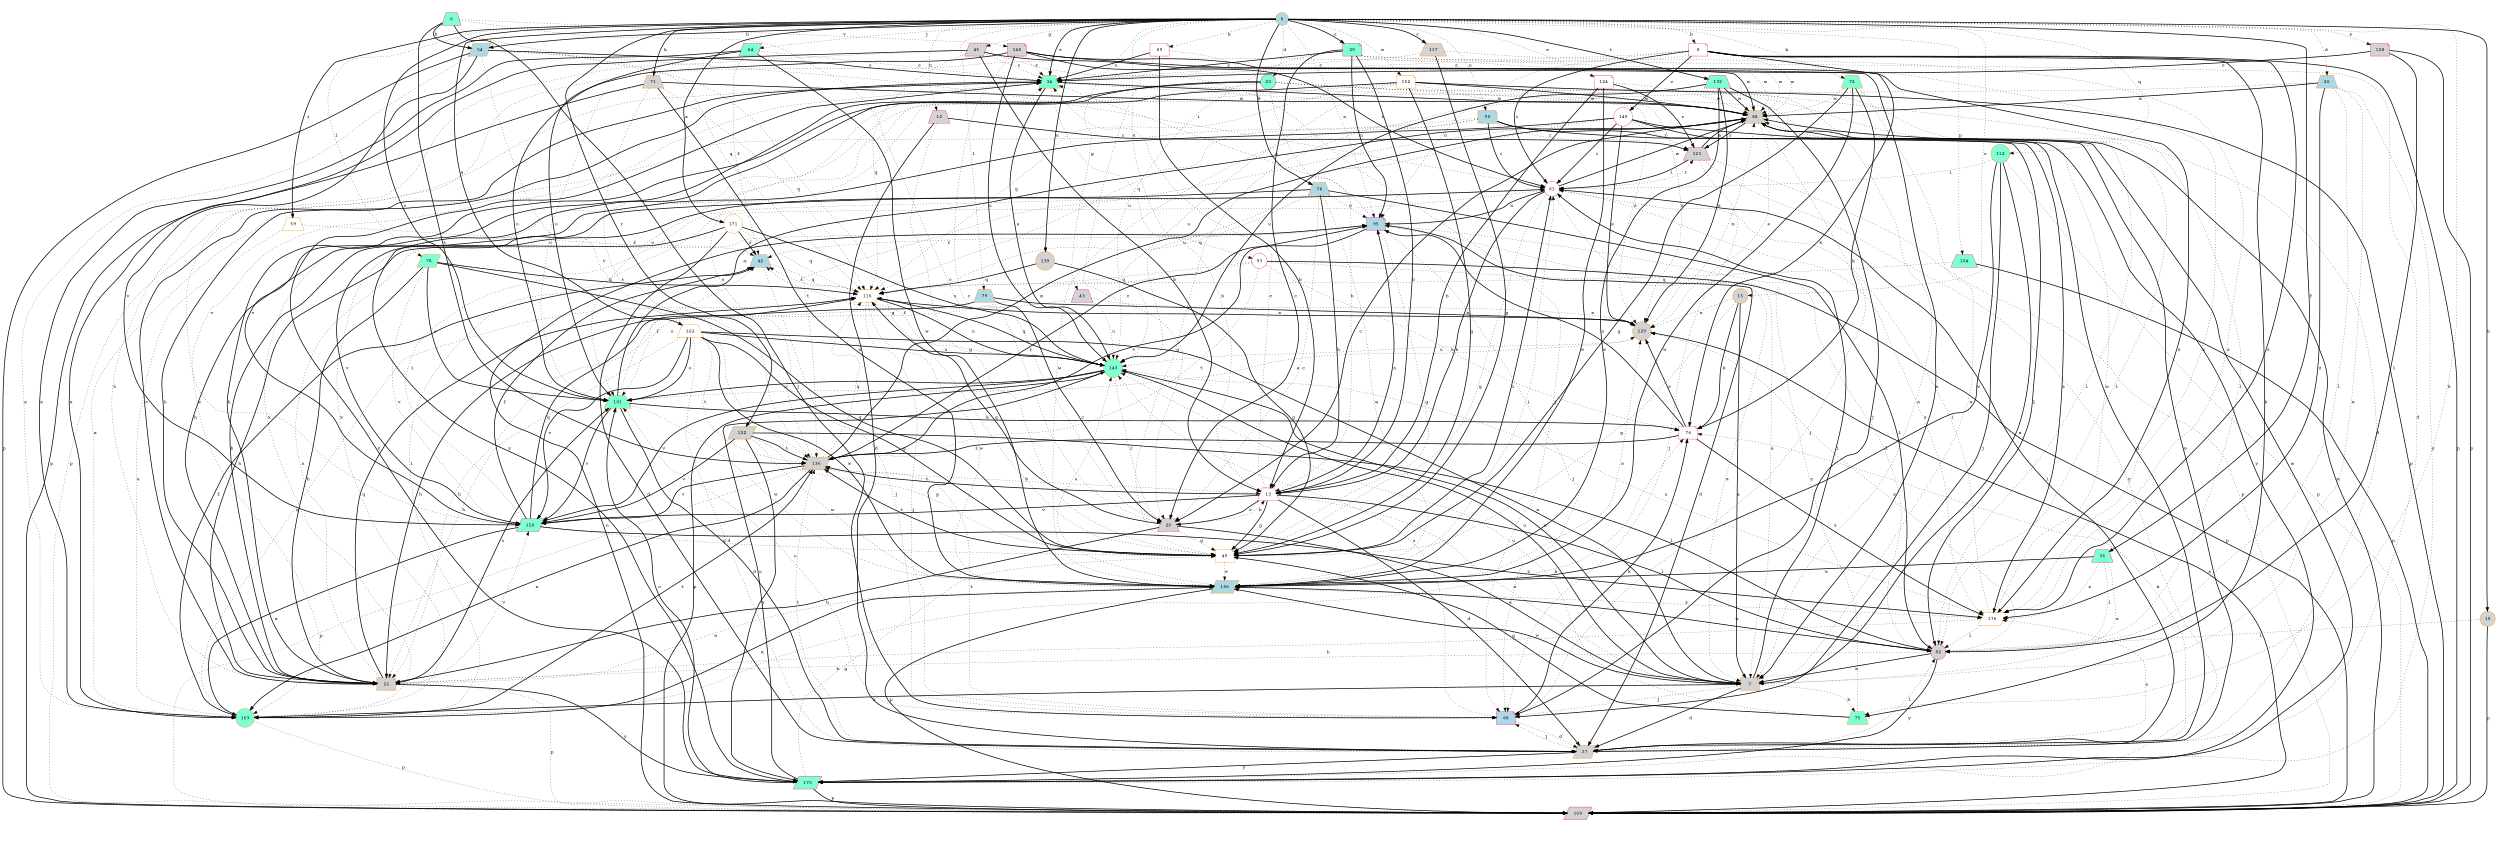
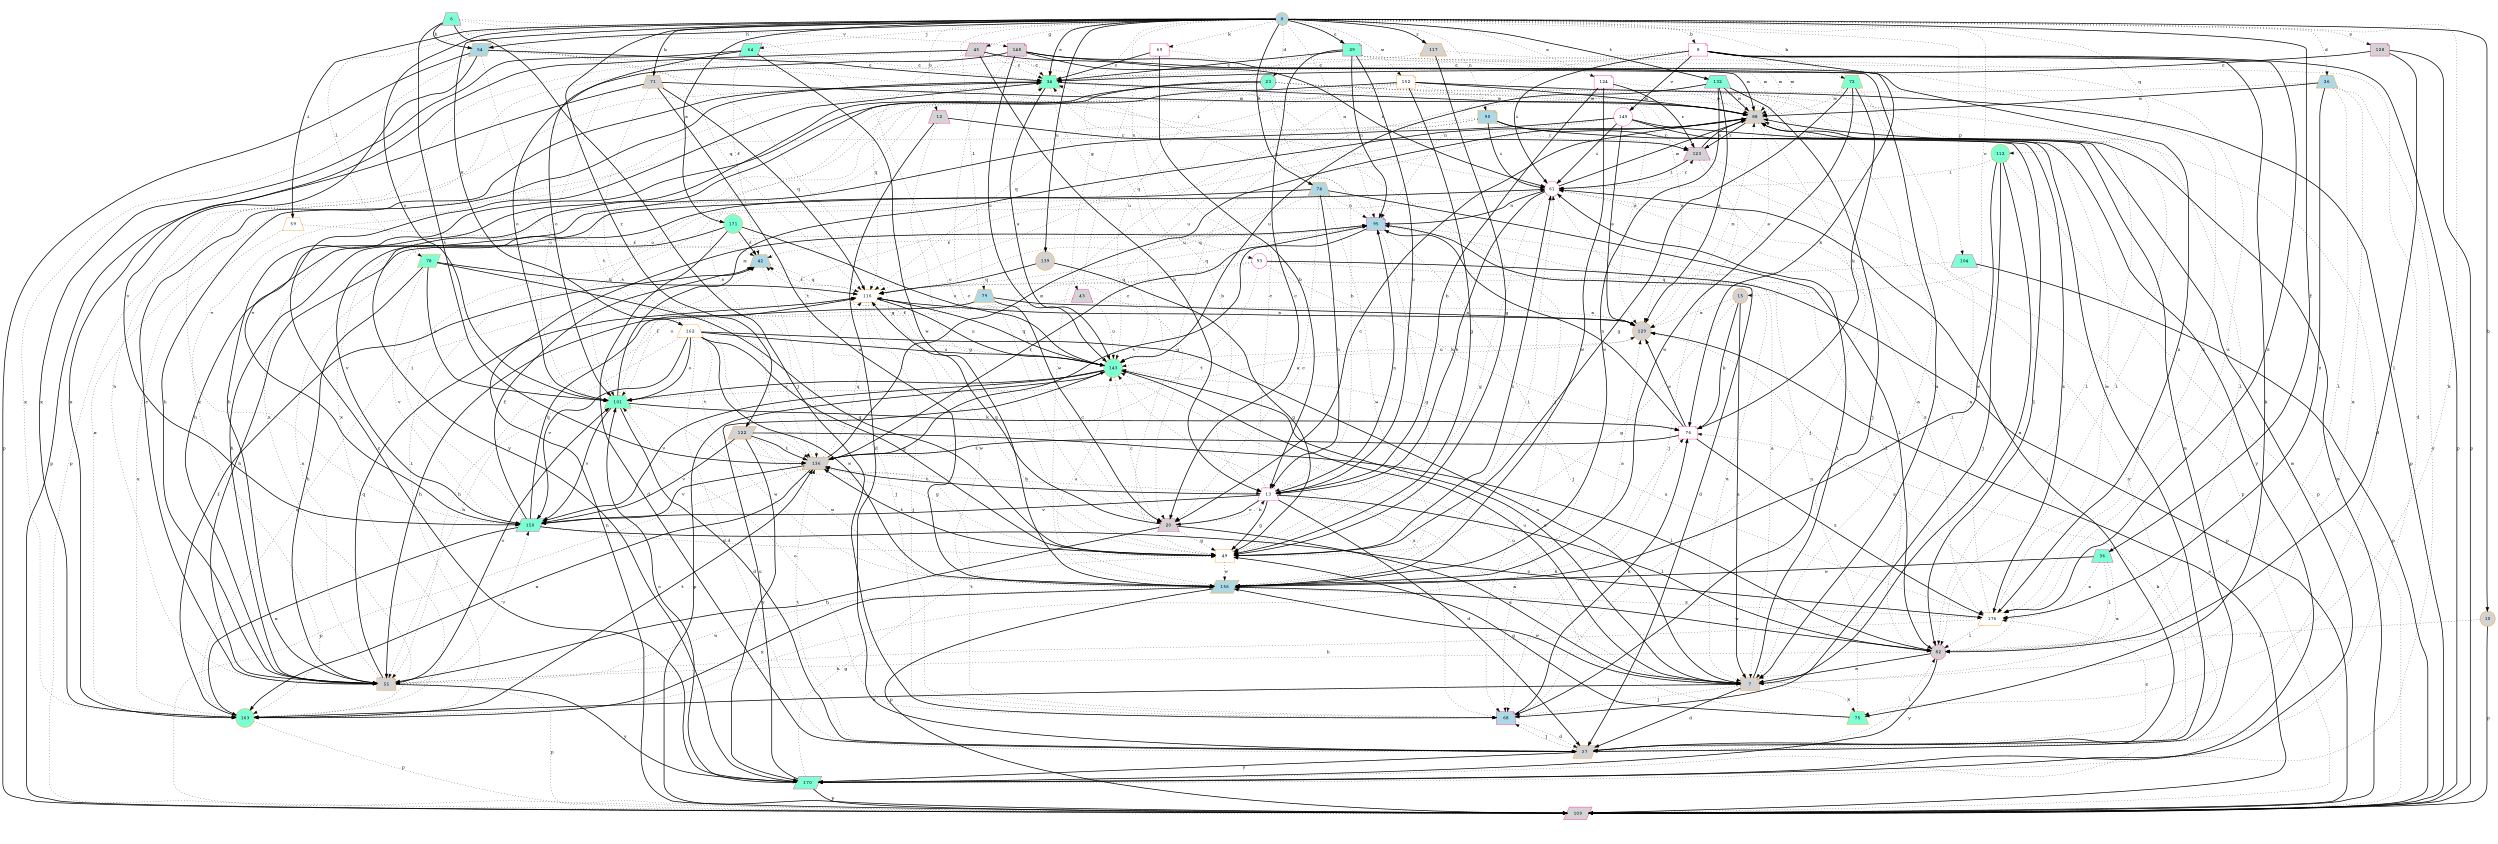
edge "71" -> "116": style dotted -> bold
node "171": fillcolor white -> aquamarine
edge "171" -> "116": now "95" -> "116"
